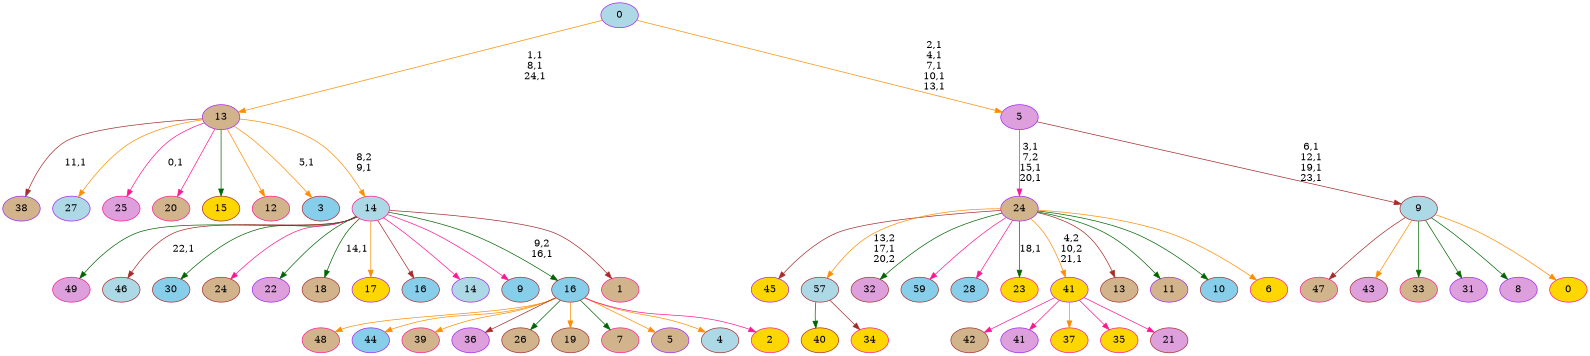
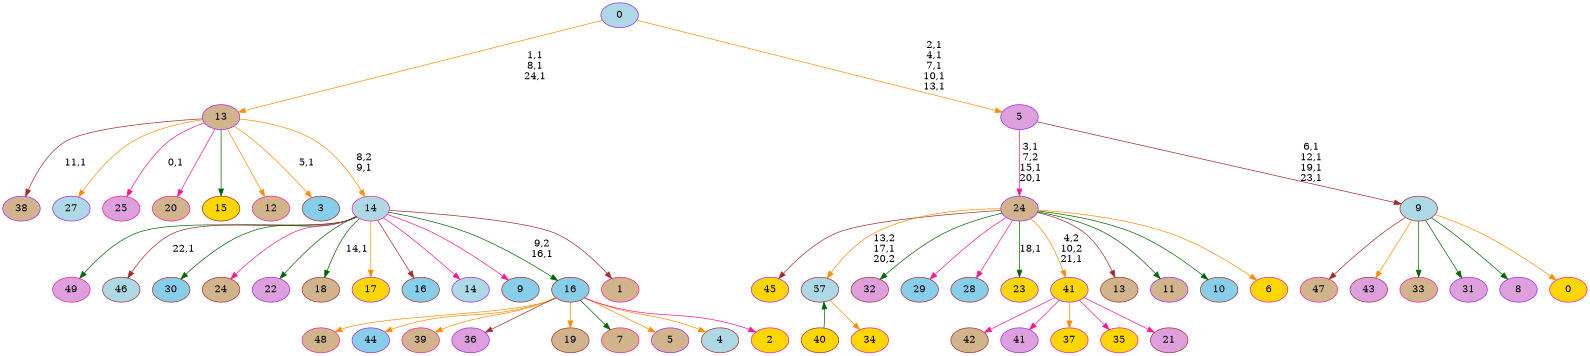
node "59": label "59" -> "29"
node "23": color deeppink -> purple
edge "57" -> "40": reversed
edge "57" -> "34": color brown -> darkorange
node "26": removed
